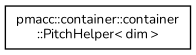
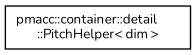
node "pmacc::container::container ::PitchHelper< dim >": label "pmacc::container::container ::PitchHelper< dim >" -> "pmacc::container::detail ::PitchHelper< dim >"
